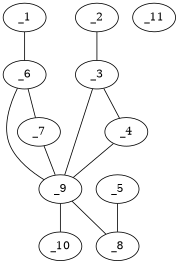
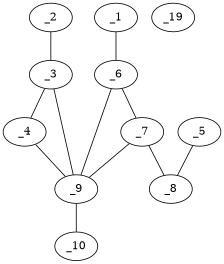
node "_11": label "_11" -> "_19"
edge "_9" -- "_8": now "_7" -- "_8"
